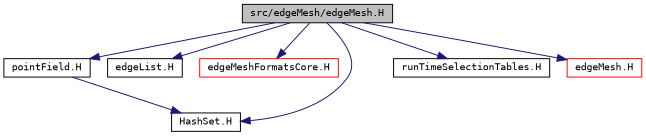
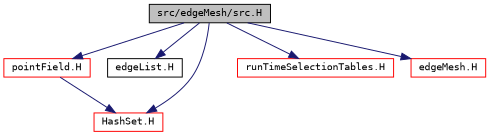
node "src/edgeMesh/edgeMesh.H": label "src/edgeMesh/edgeMesh.H" -> "src/edgeMesh/src.H"
node "pointField.H": color black -> red
node "edgeMeshFormatsCore.H": removed
node "runTimeSelectionTables.H": color black -> red
node "HashSet.H": color black -> red
